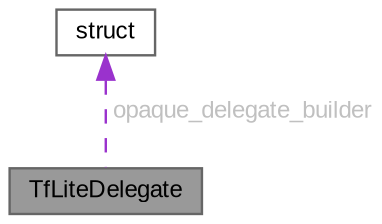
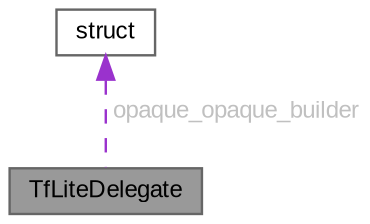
edge "TfLiteDelegate" -> "struct": label " opaque_delegate_builder" -> " opaque_opaque_builder"
